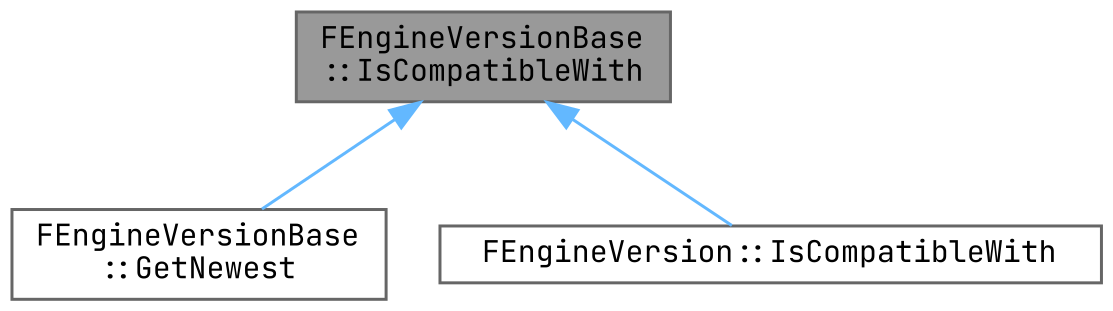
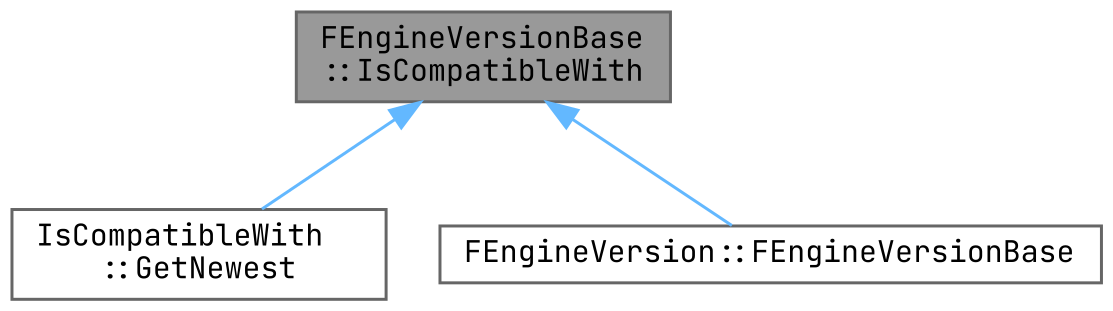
node "FEngineVersionBase ::GetNewest": label "FEngineVersionBase ::GetNewest" -> "IsCompatibleWith ::GetNewest"
node "FEngineVersion::IsCompatibleWith": label "FEngineVersion::IsCompatibleWith" -> "FEngineVersion::FEngineVersionBase"
